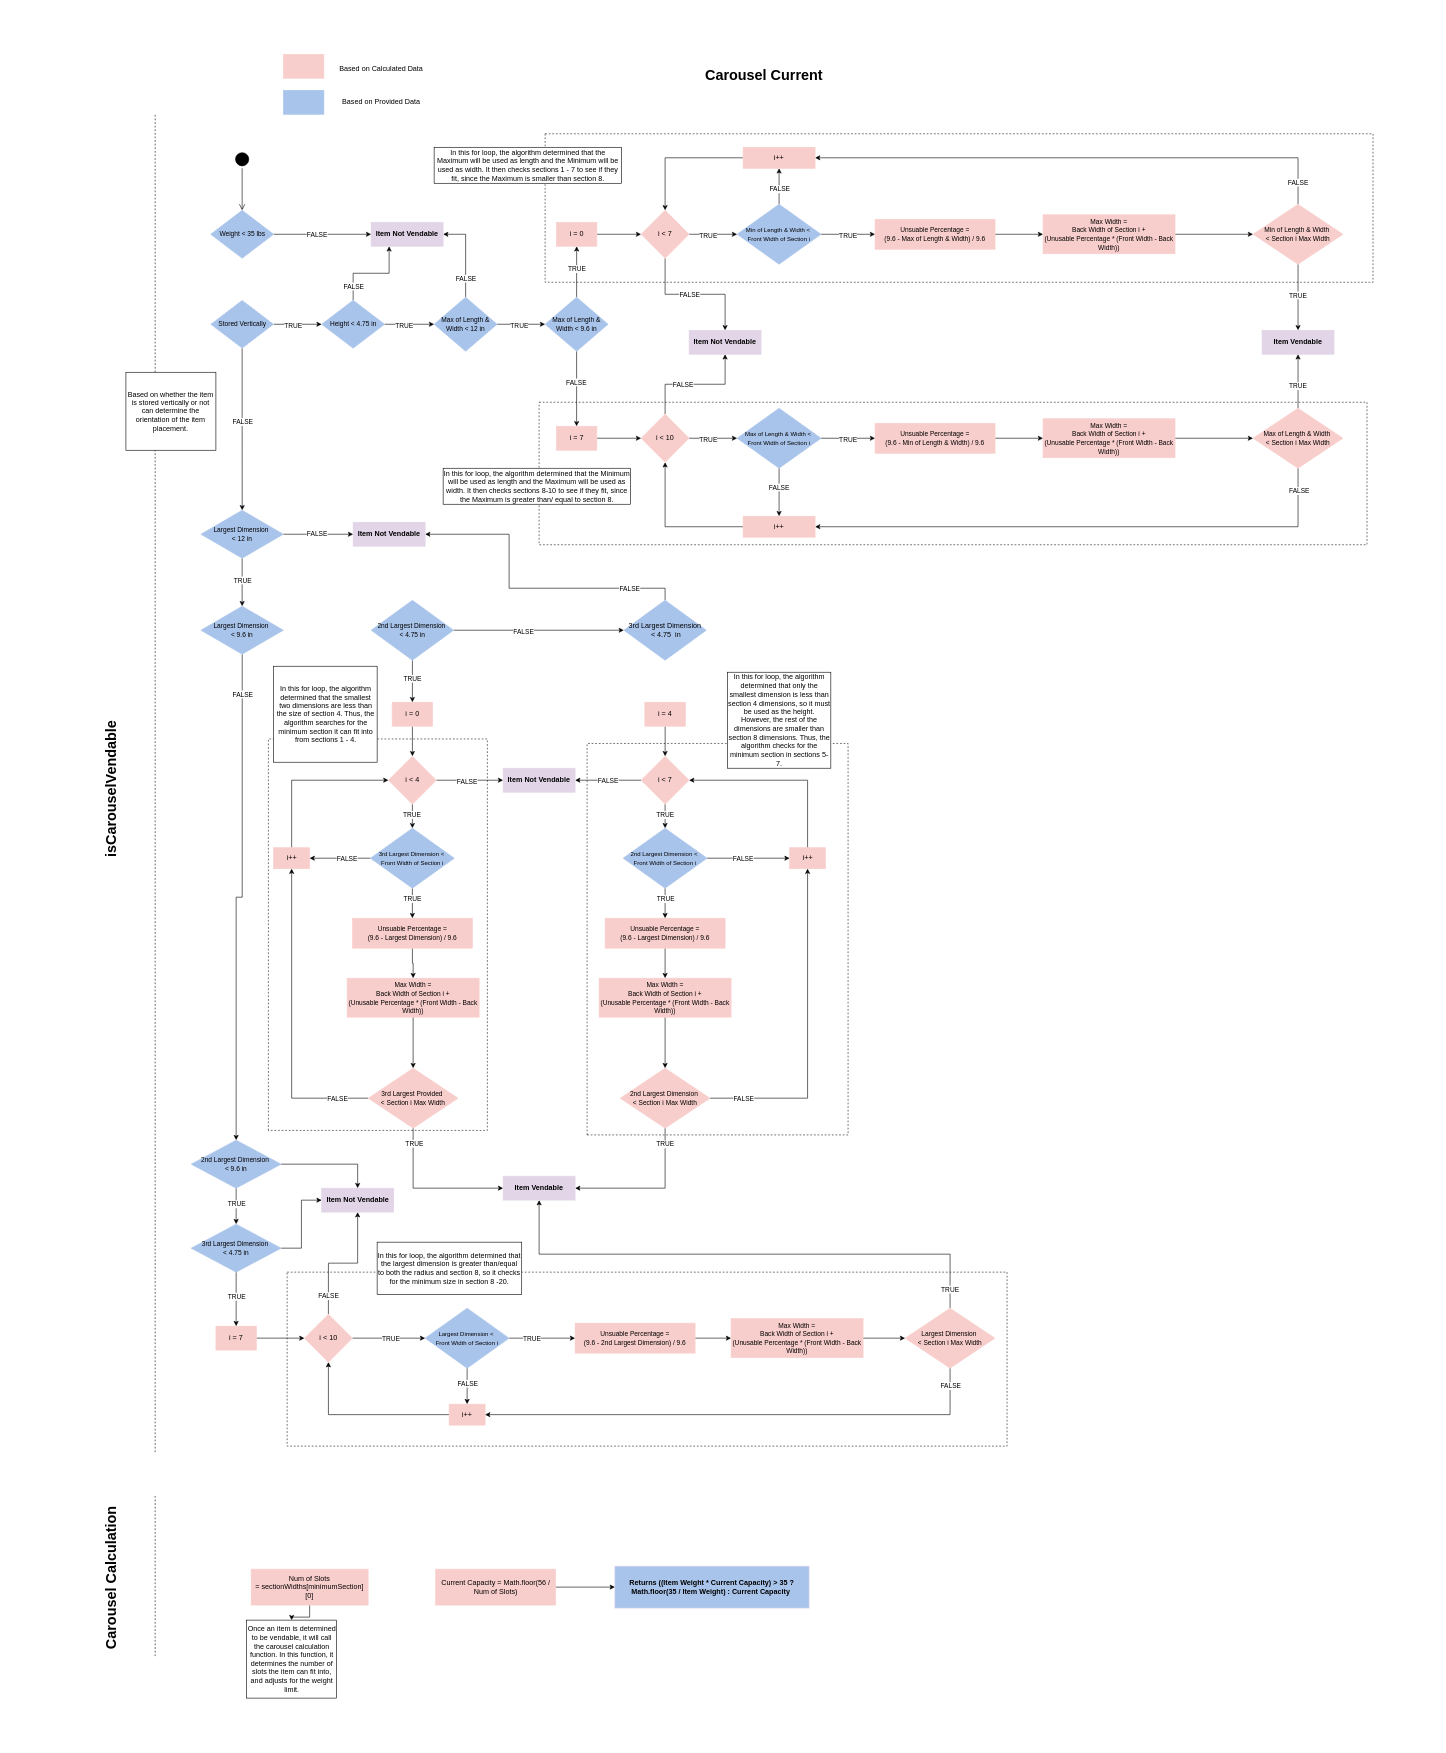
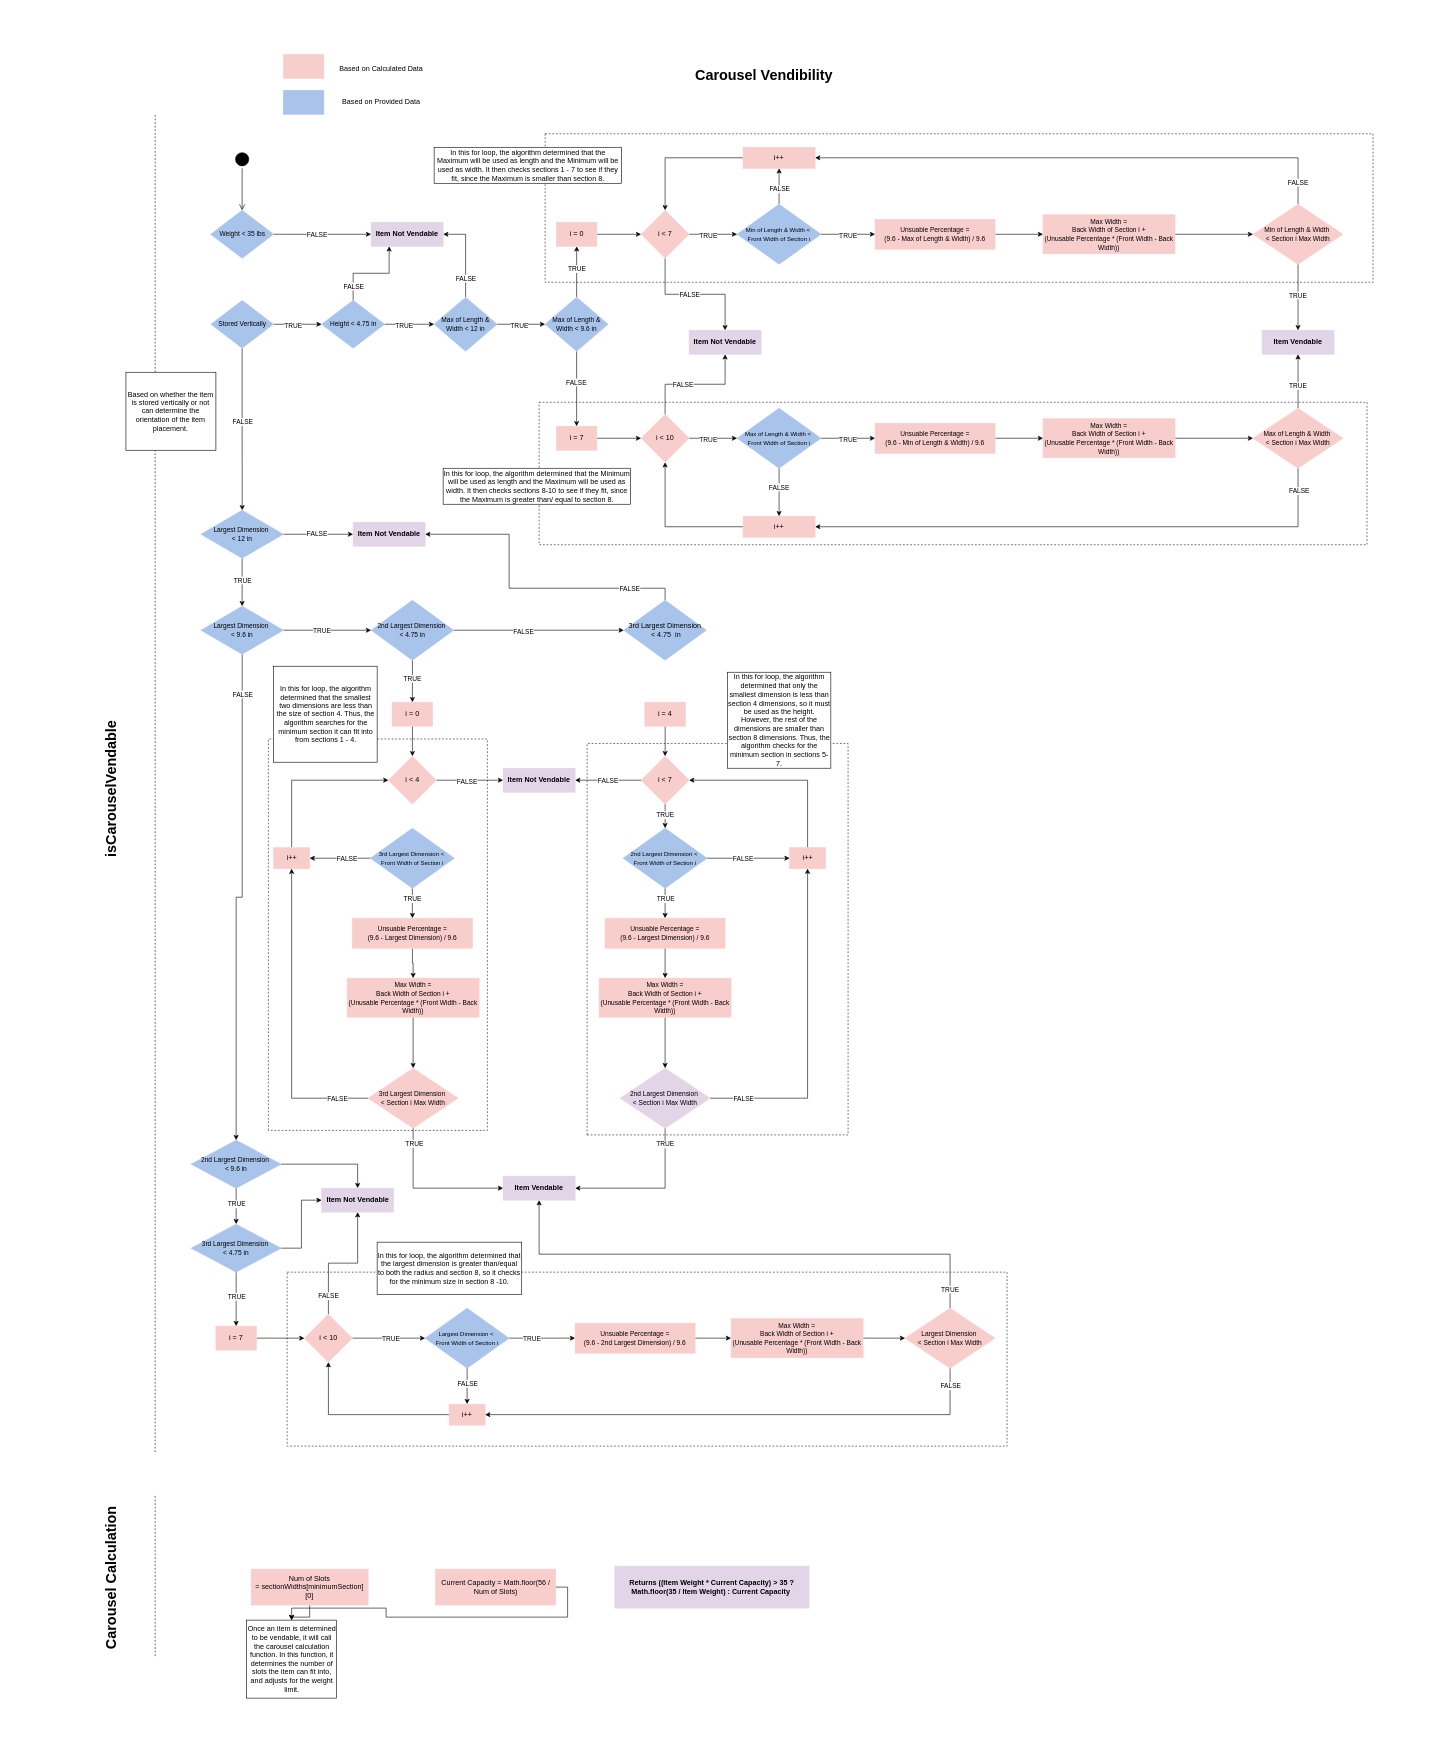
node "Carousel Current": label "Carousel Current" -> "Carousel Vendibility"
edge "Largest Dimension < 9.6 in" -> "2nd Largest Dimension < 4.75 in": added, label "TRUE"
edge "i < 4" -> "3rd Largest Dimension < Front Width of Section i": removed, label "TRUE"
node "3rd Largest Provided < Section i Max Width": label "3rd Largest Provided < Section i Max Width" -> "3rd Largest Dimension < Section i Max Width"
node "2nd Largest Dimension < Section i Max Width": fillcolor #f8cecc -> #e1d5e7
node "In this for loop, the algorithm determined that the largest dimension is greater than/equal to both the radius and section 8, so it checks for the minimum size in section 8 -20.": label "In this for loop, the algorithm determined that the largest dimension is greater than/equal to both the radius and section 8, so it checks for the minimum size in section 8 -20." -> "In this for loop, the algorithm determined that the largest dimension is greater than/equal to both the radius and section 8, so it checks for the minimum size in section 8 -10."
edge "Current Capacity = Math.floor(56 / Num of Slots)" -> "Returns ((Item Weight * Current Capacity) > 35 ? Math.floor(35 / Item Weight) : Current Capacity": now "Current Capacity = Math.floor(56 / Num of Slots)" -> "Once an item is determined to be vendable, it will call the carousel calculation function. In this function, it determines the number of slots the item can fit into, and adjusts for the weight limit."
node "Returns ((Item Weight * Current Capacity) > 35 ? Math.floor(35 / Item Weight) : Current Capacity": fillcolor #a9c4eb -> #e1d5e7
